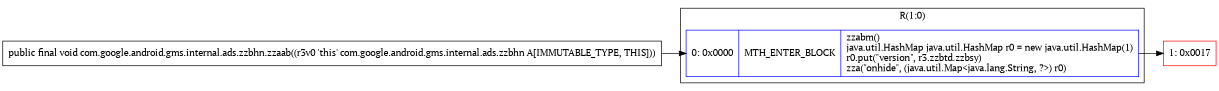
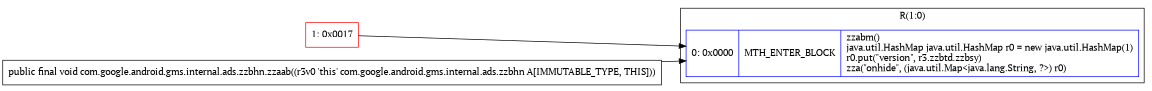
edge "0: 0x0000" -> "1: 0x0017": reversed
